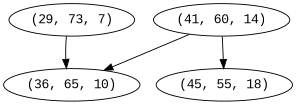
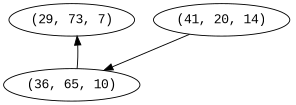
node "(41, 60, 14)": label "(41, 60, 14)" -> "(41, 20, 14)"
edge "(29, 73, 7)" -> "(36, 65, 10)": reversed
node "(45, 55, 18)": removed
